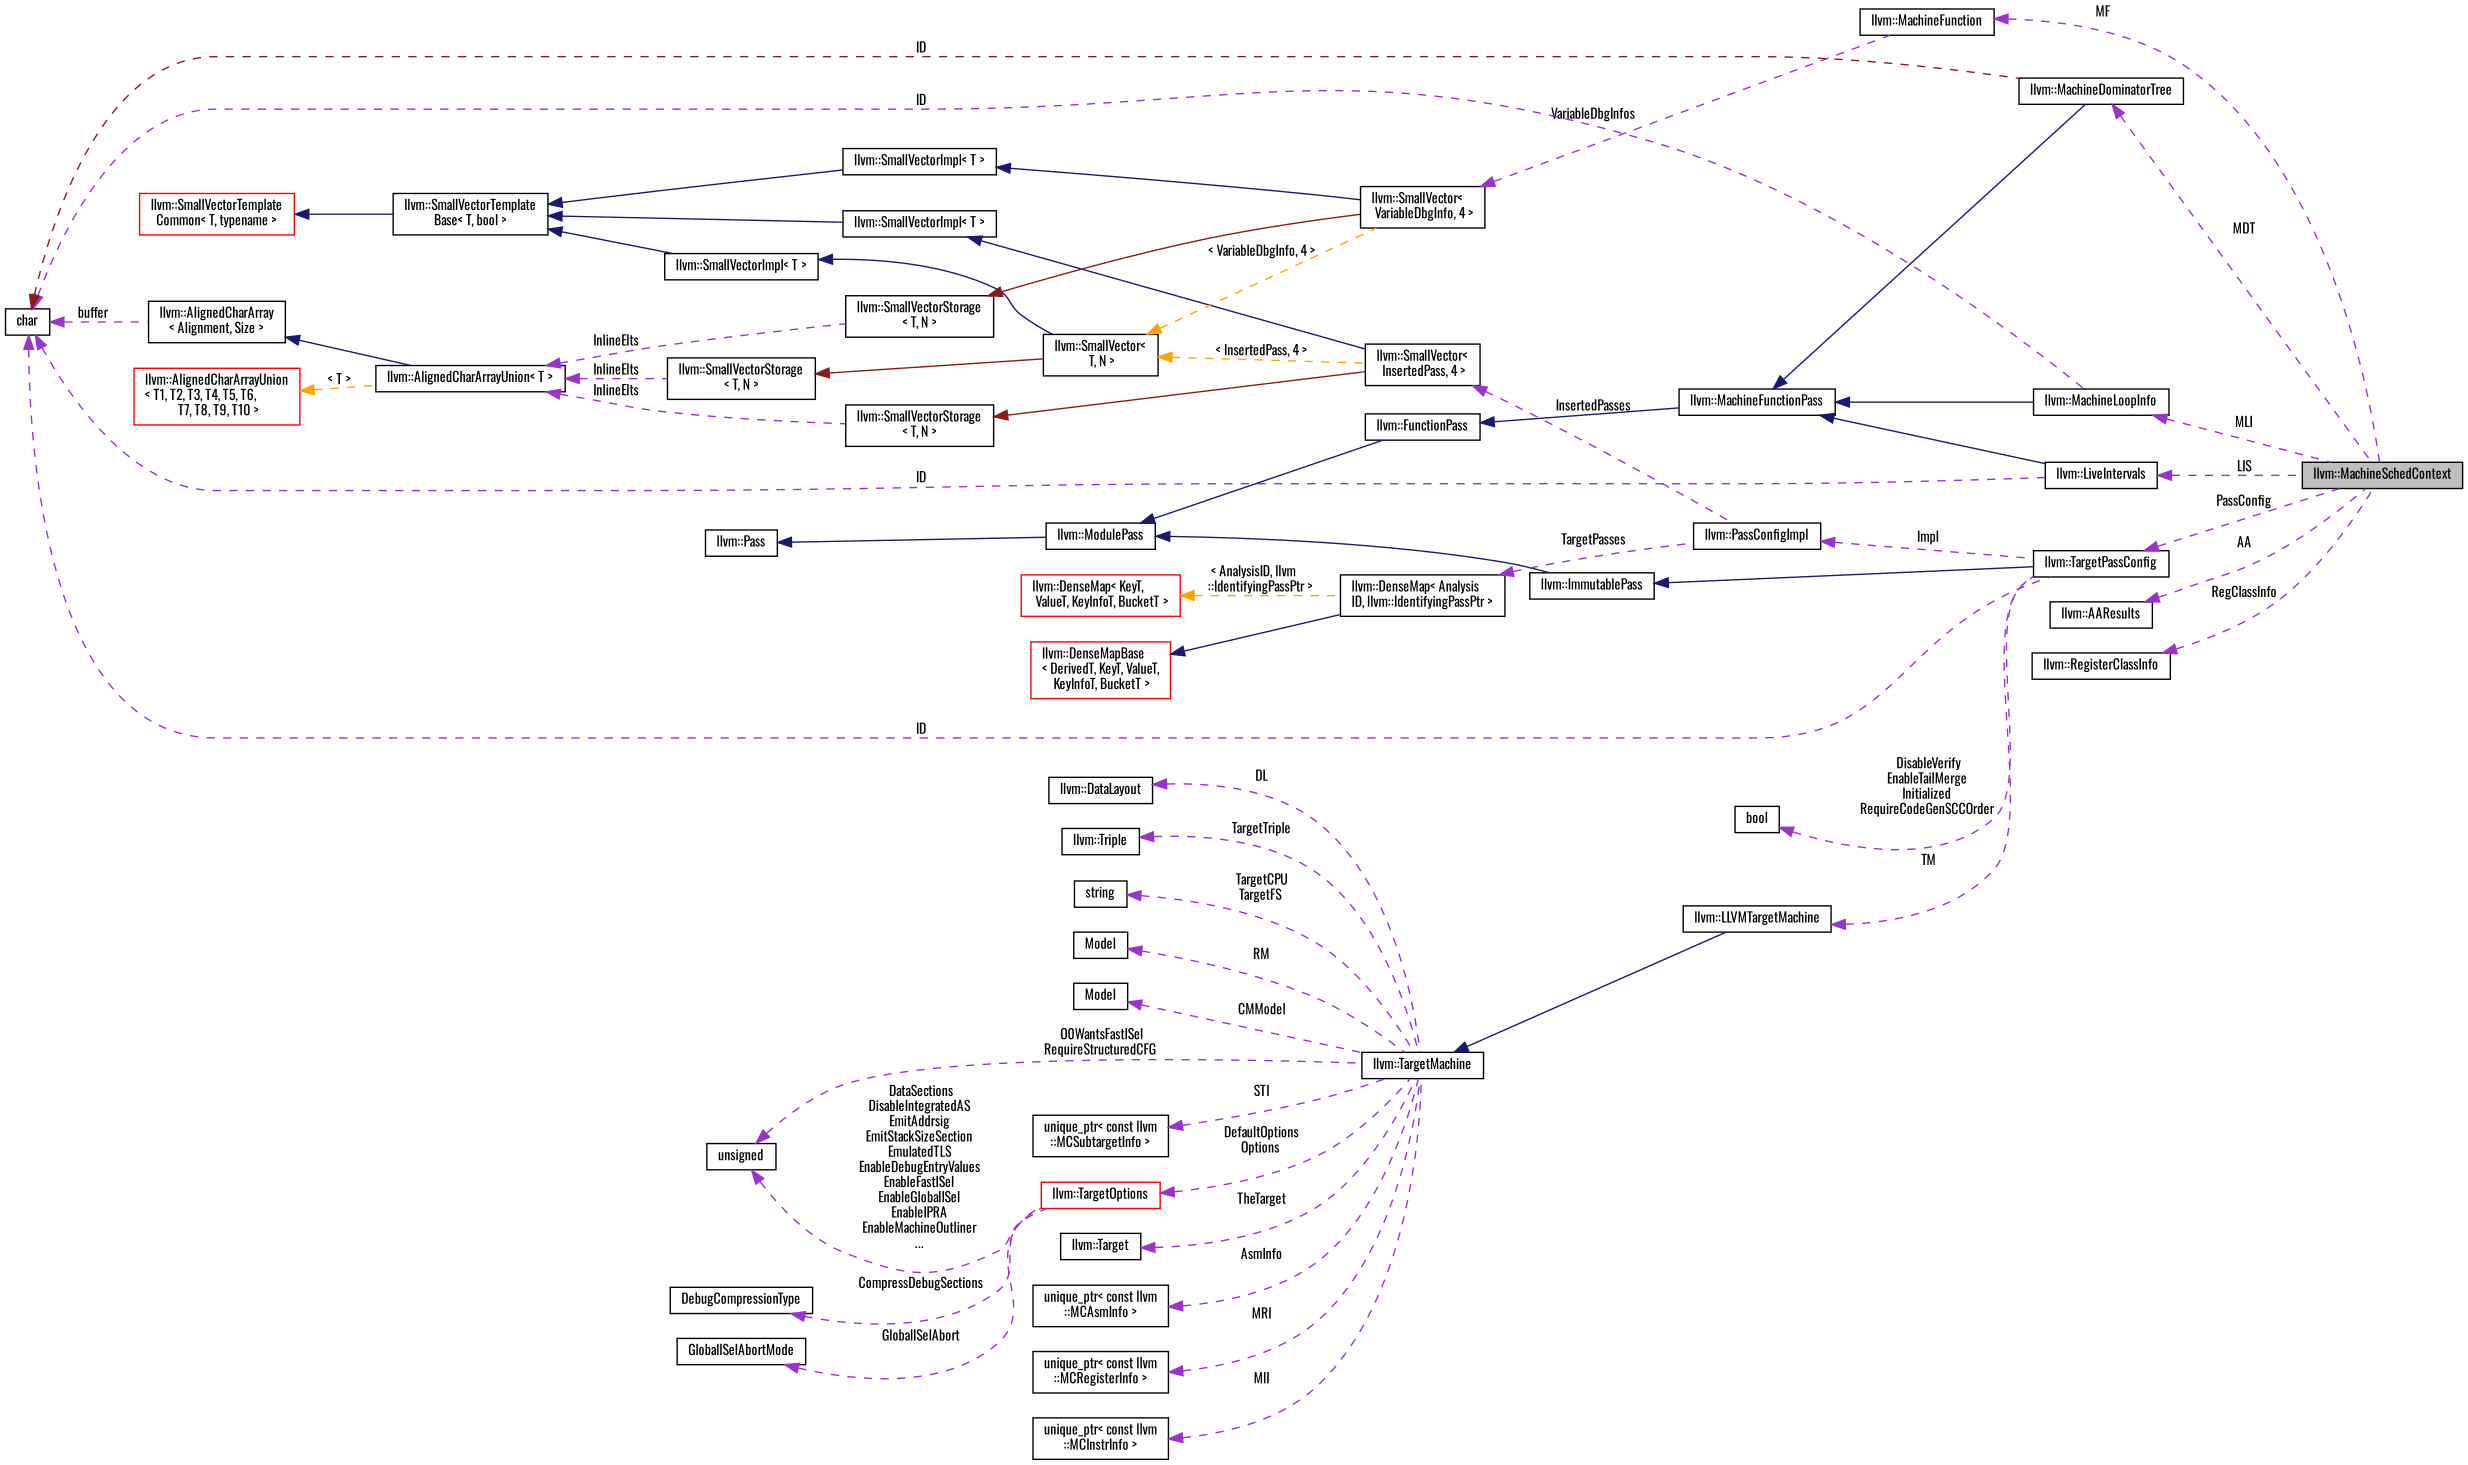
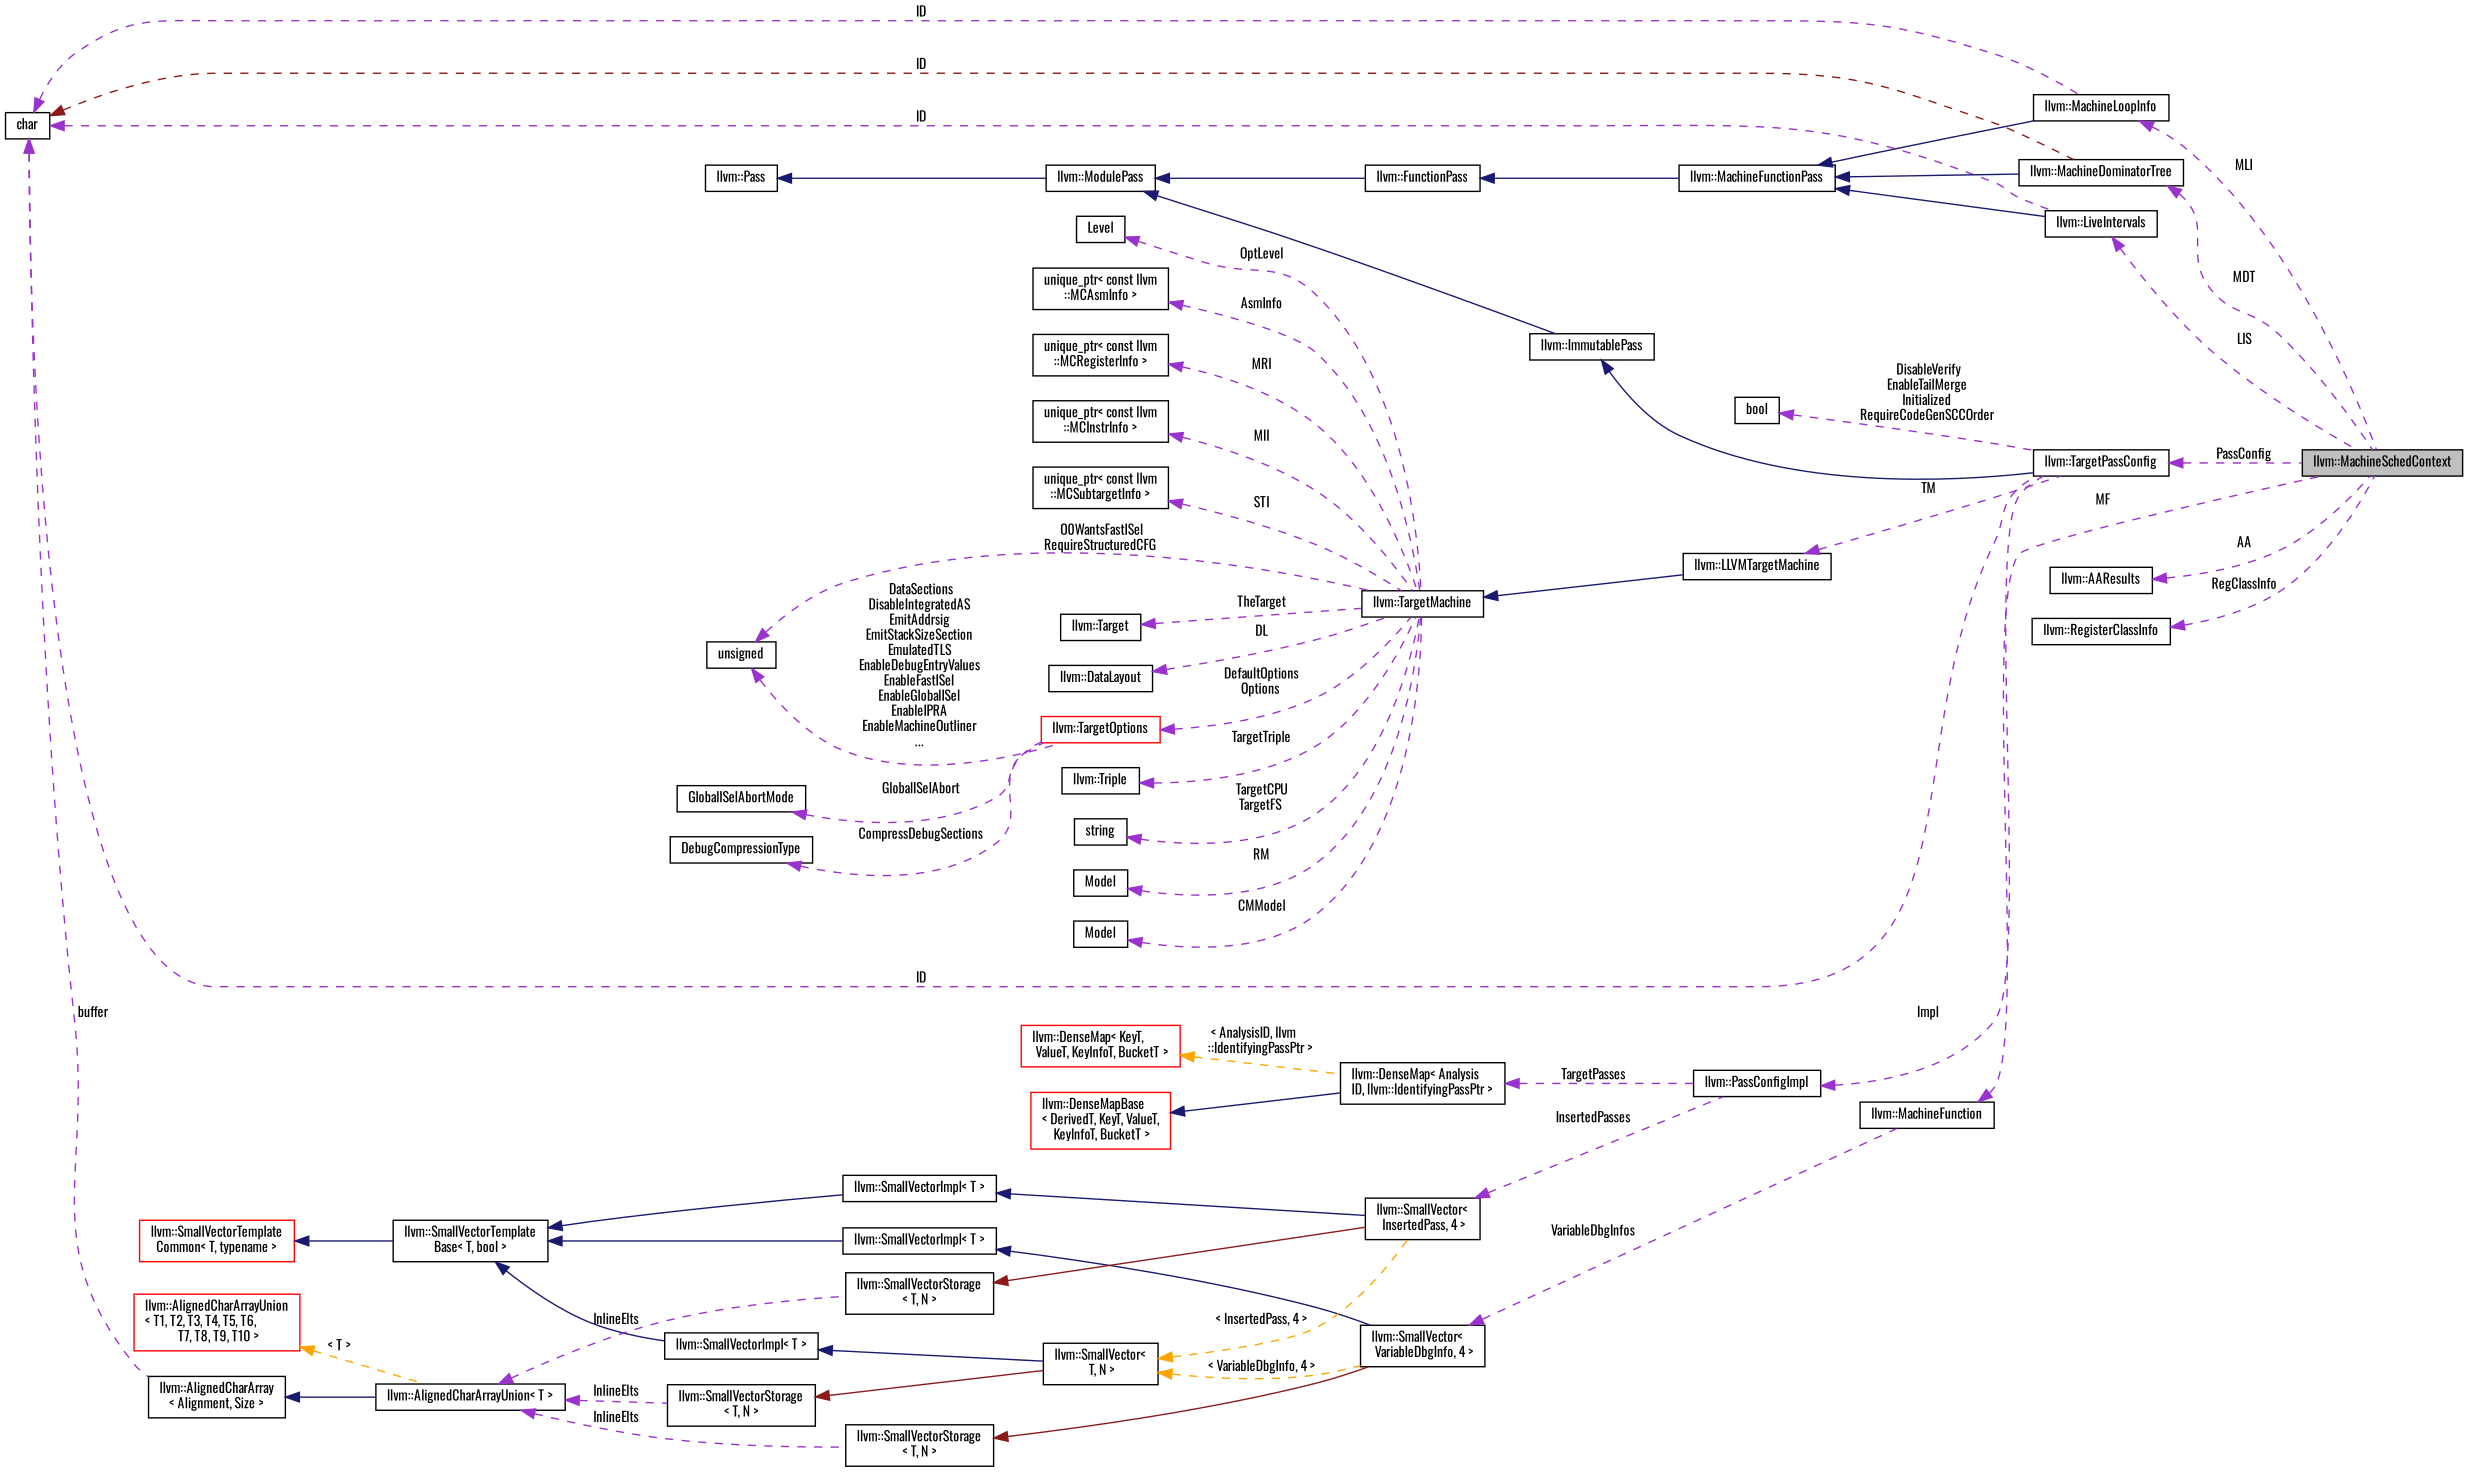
node "Level": added
